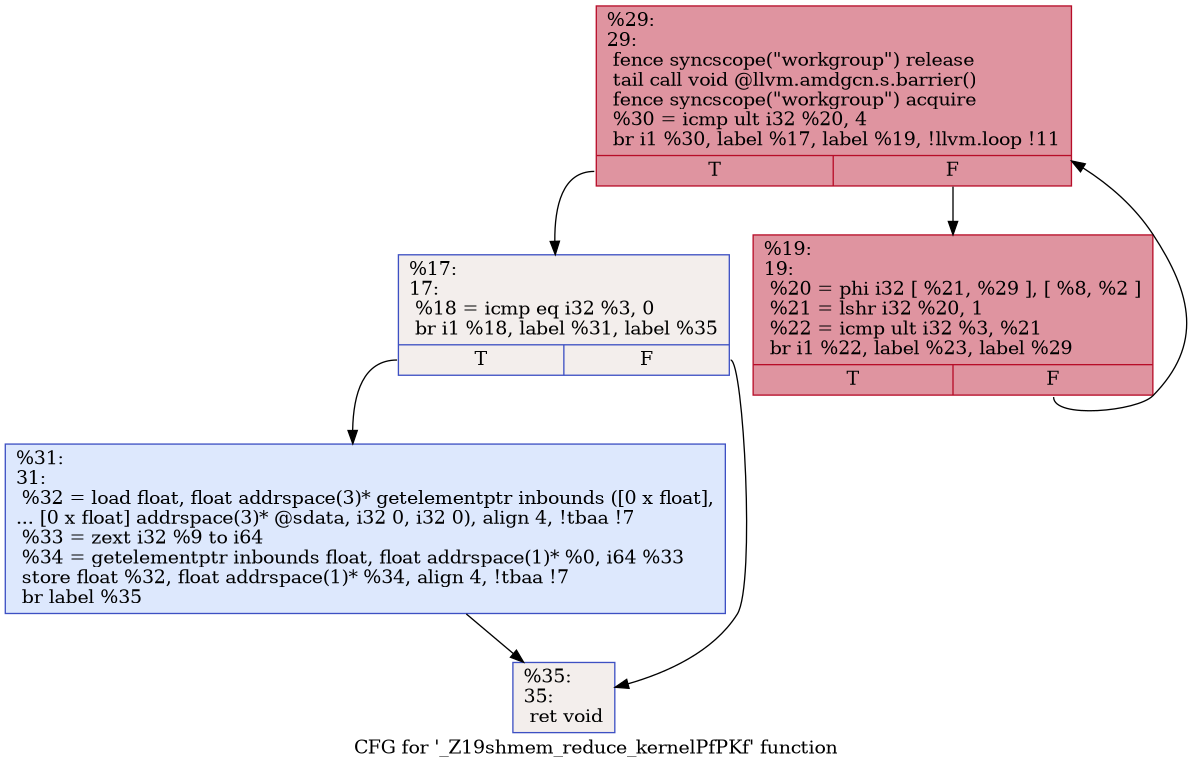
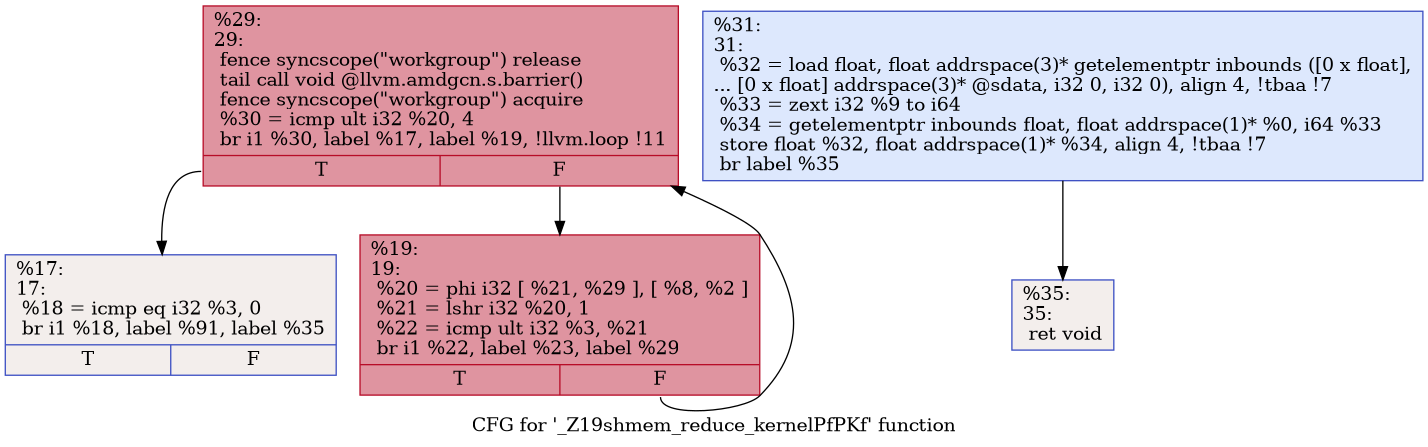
node "%17:": text "br i1 %18, label %31, label %35" -> "br i1 %18, label %91, label %35"
edge "%17:" -> "%31:": removed
edge "%17:" -> "%35:": removed
